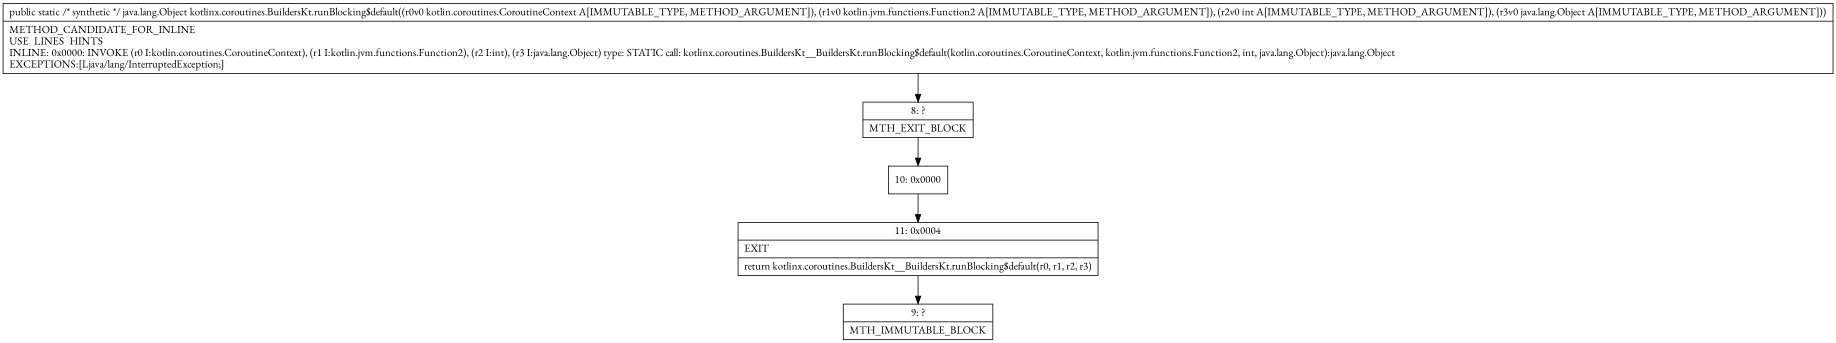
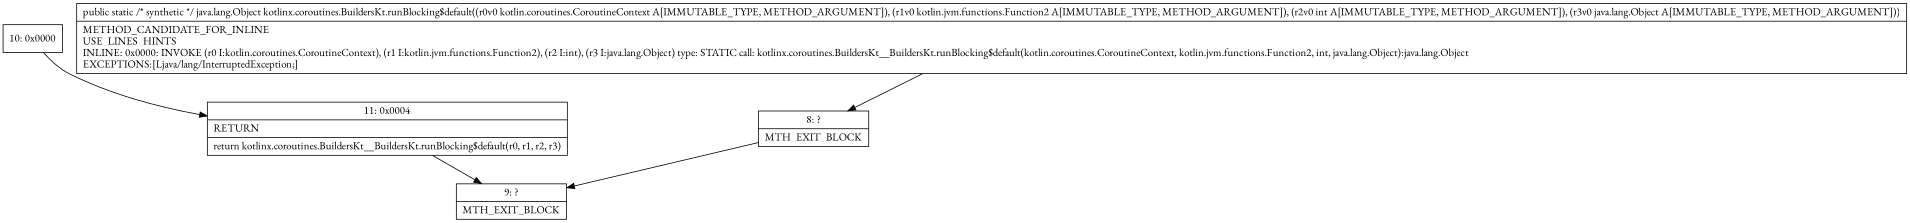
edge "8: ?" -> "10: 0x0000": now "8: ?" -> "9: ?"
node "11: 0x0004": text "EXIT" -> "RETURN"
node "9: ?": text "MTH_IMMUTABLE_BLOCK" -> "MTH_EXIT_BLOCK"
